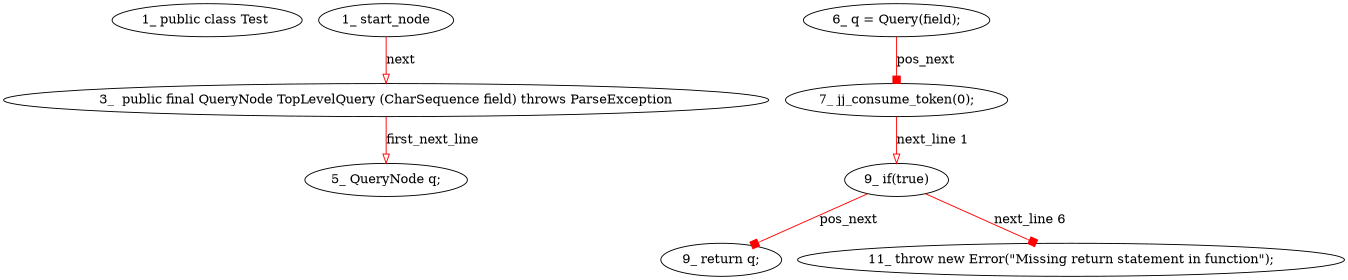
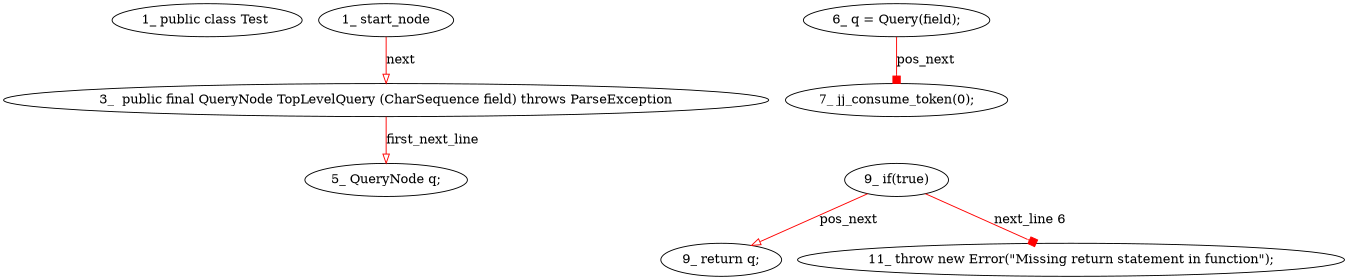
edge "7_ jj_consume_token(0);" -> "9_ if(true)": removed, label "next_line 1"
edge "9_ if(true)" -> "9_ return q;": arrowhead box -> onormal
